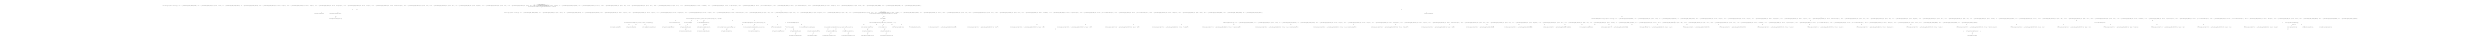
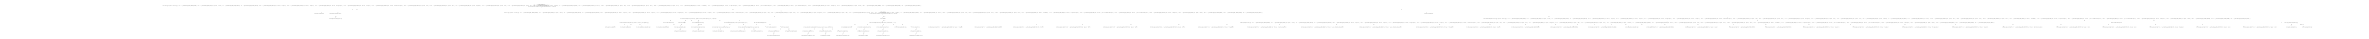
edge "36:CtVariableReadImpl@expected" -> "36:CtLocalVariableReferenceImpl@expected": now "36:CtExecutableReferenceImpl@getPath(java.lang.String)" -> "36:CtLocalVariableReferenceImpl@expected"
